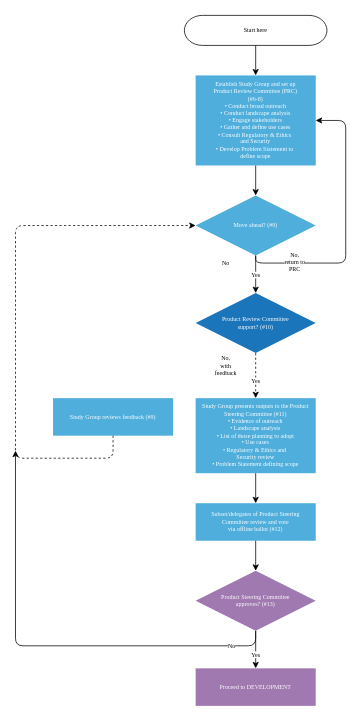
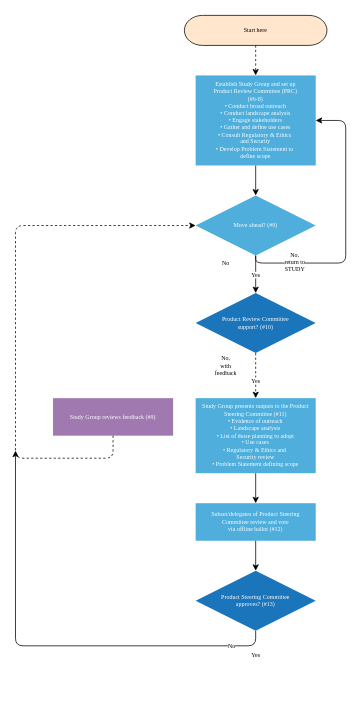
node "Start here": fillcolor #ffffff -> #ffe6cc
edge "Start here" -> "Establish Study Group and set up Product Review Committee (PRC) (#6-8) • Conduct broad outreach • Conduct landscape analysis • Engage stakeholders • Gather and define use cases • Consult Regulatory & Ethics and Security • Develop Problem Statement to define scope": style solid -> dashed
node "No, return to PRC": label "No, return to PRC" -> "No, return to STUDY"
node "Study Group reviews feedback (#9)": fillcolor #4faedc -> #9f79b0
node "Product Steering Committee approves? (#13)": fillcolor #9f79b0 -> #1b75bb
edge "Product Steering Committee approves? (#13)" -> "Proceed to DEVELOPMENT": removed
node "Proceed to DEVELOPMENT": removed
